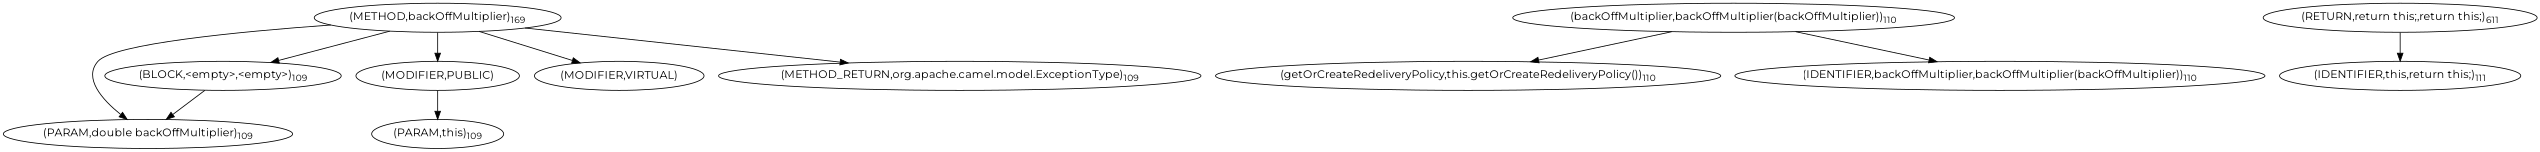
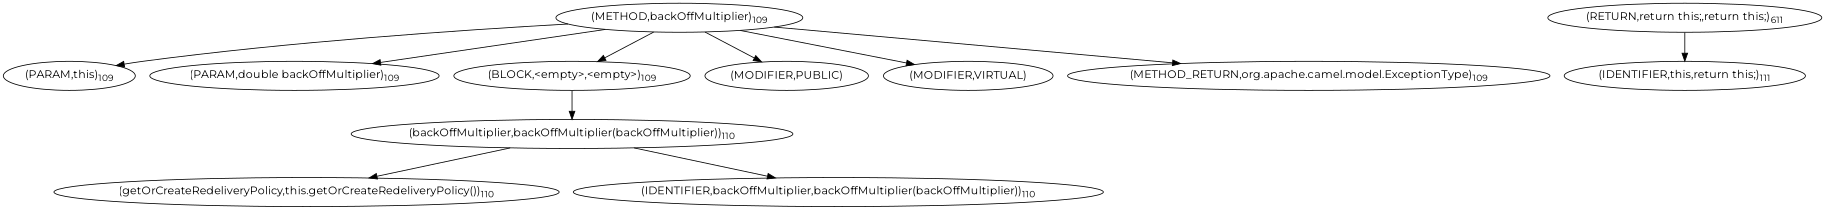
node "(METHOD,backOffMultiplier)": text "169" -> "109"
edge "(MODIFIER,PUBLIC)" -> "(PARAM,this)": now "(METHOD,backOffMultiplier)" -> "(PARAM,this)"
edge "(BLOCK,<empty>,<empty>)" -> "(PARAM,double backOffMultiplier)": now "(BLOCK,<empty>,<empty>)" -> "(backOffMultiplier,backOffMultiplier(backOffMultiplier))"
